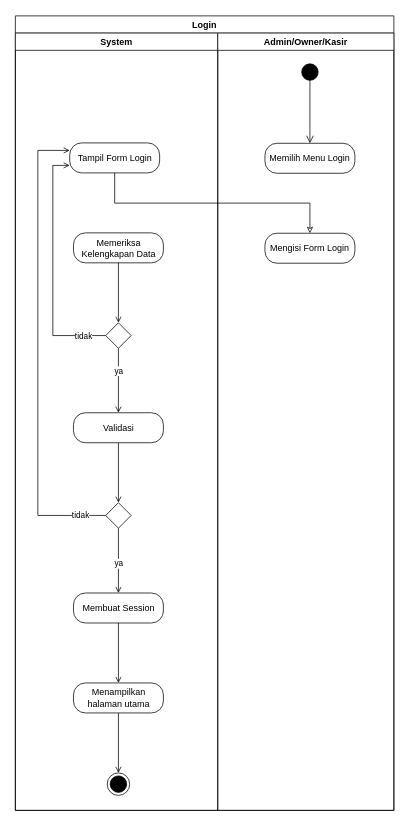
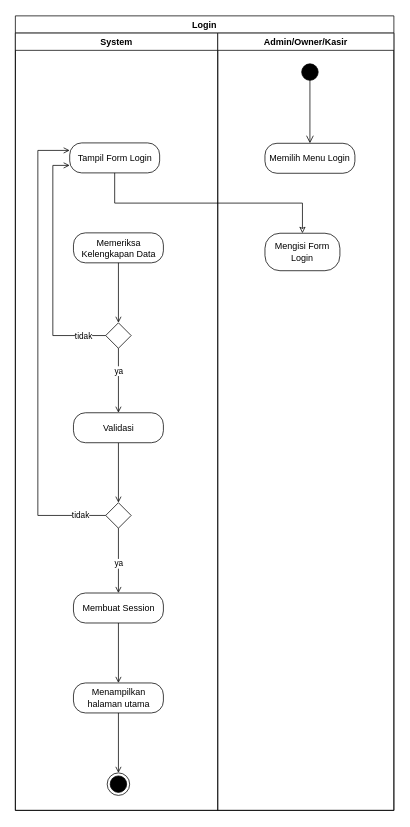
node "Mengisi Form Login": size 90x30 -> 75x38
